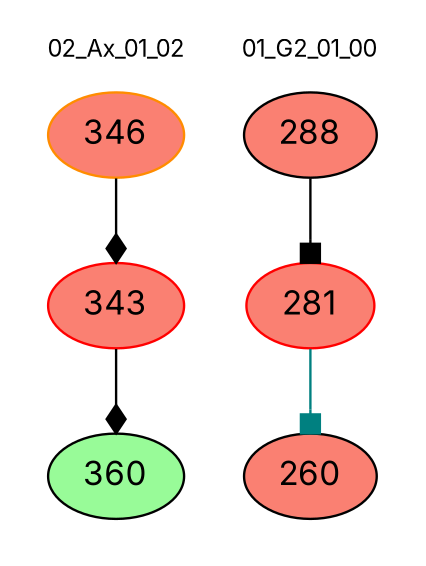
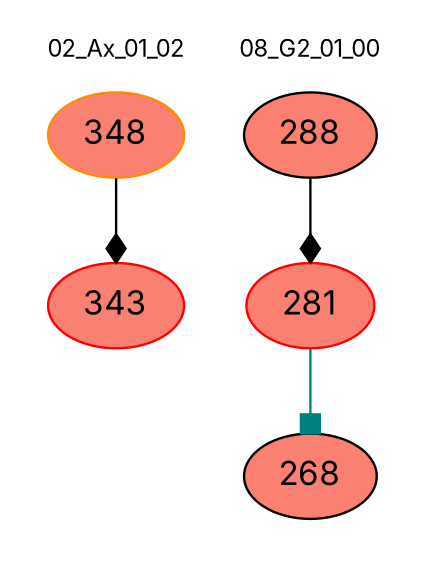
cluster "01_G2_01_00": label "01_G2_01_00" -> "08_G2_01_00"
node "346": label "346" -> "348"
edge "288" -> "281": arrowhead box -> diamond
node "360": removed
node "260": label "260" -> "268"
